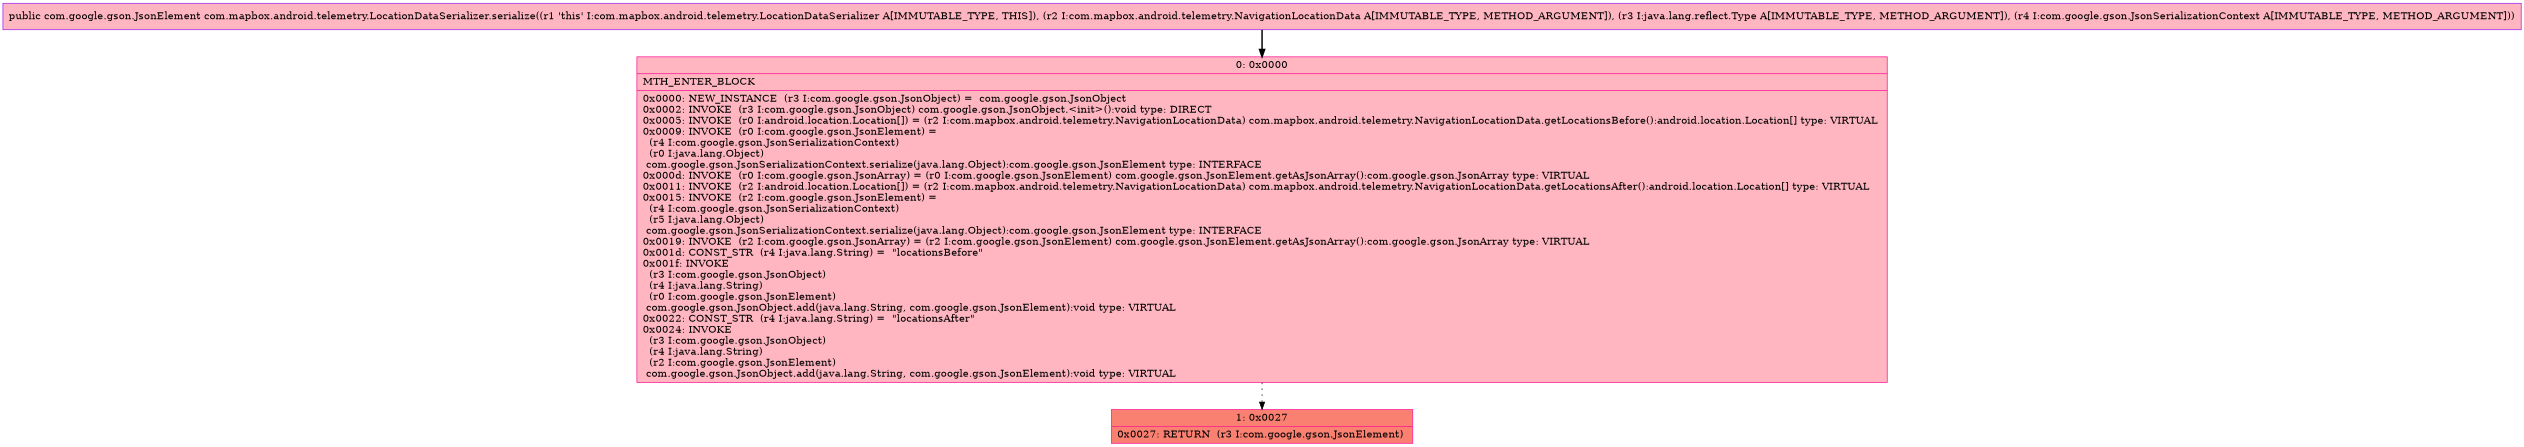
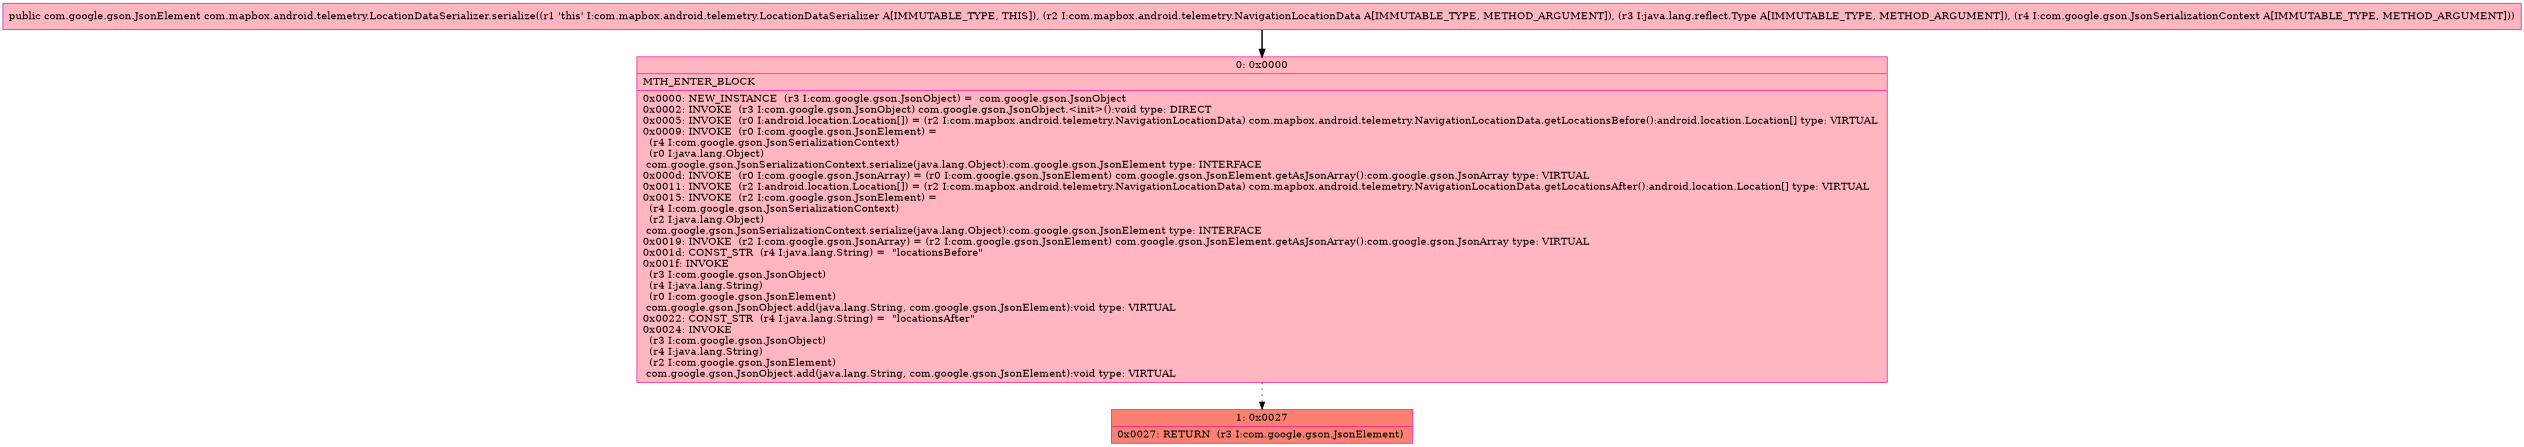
node "0: 0x0000": text "(r5 I:java.lang.Object)" -> "(r2 I:java.lang.Object)"
